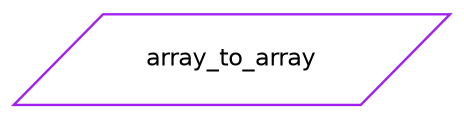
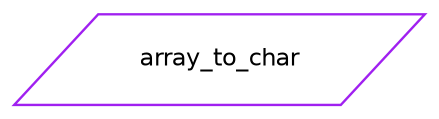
node "array_to_array": label "array_to_array" -> "array_to_char"
